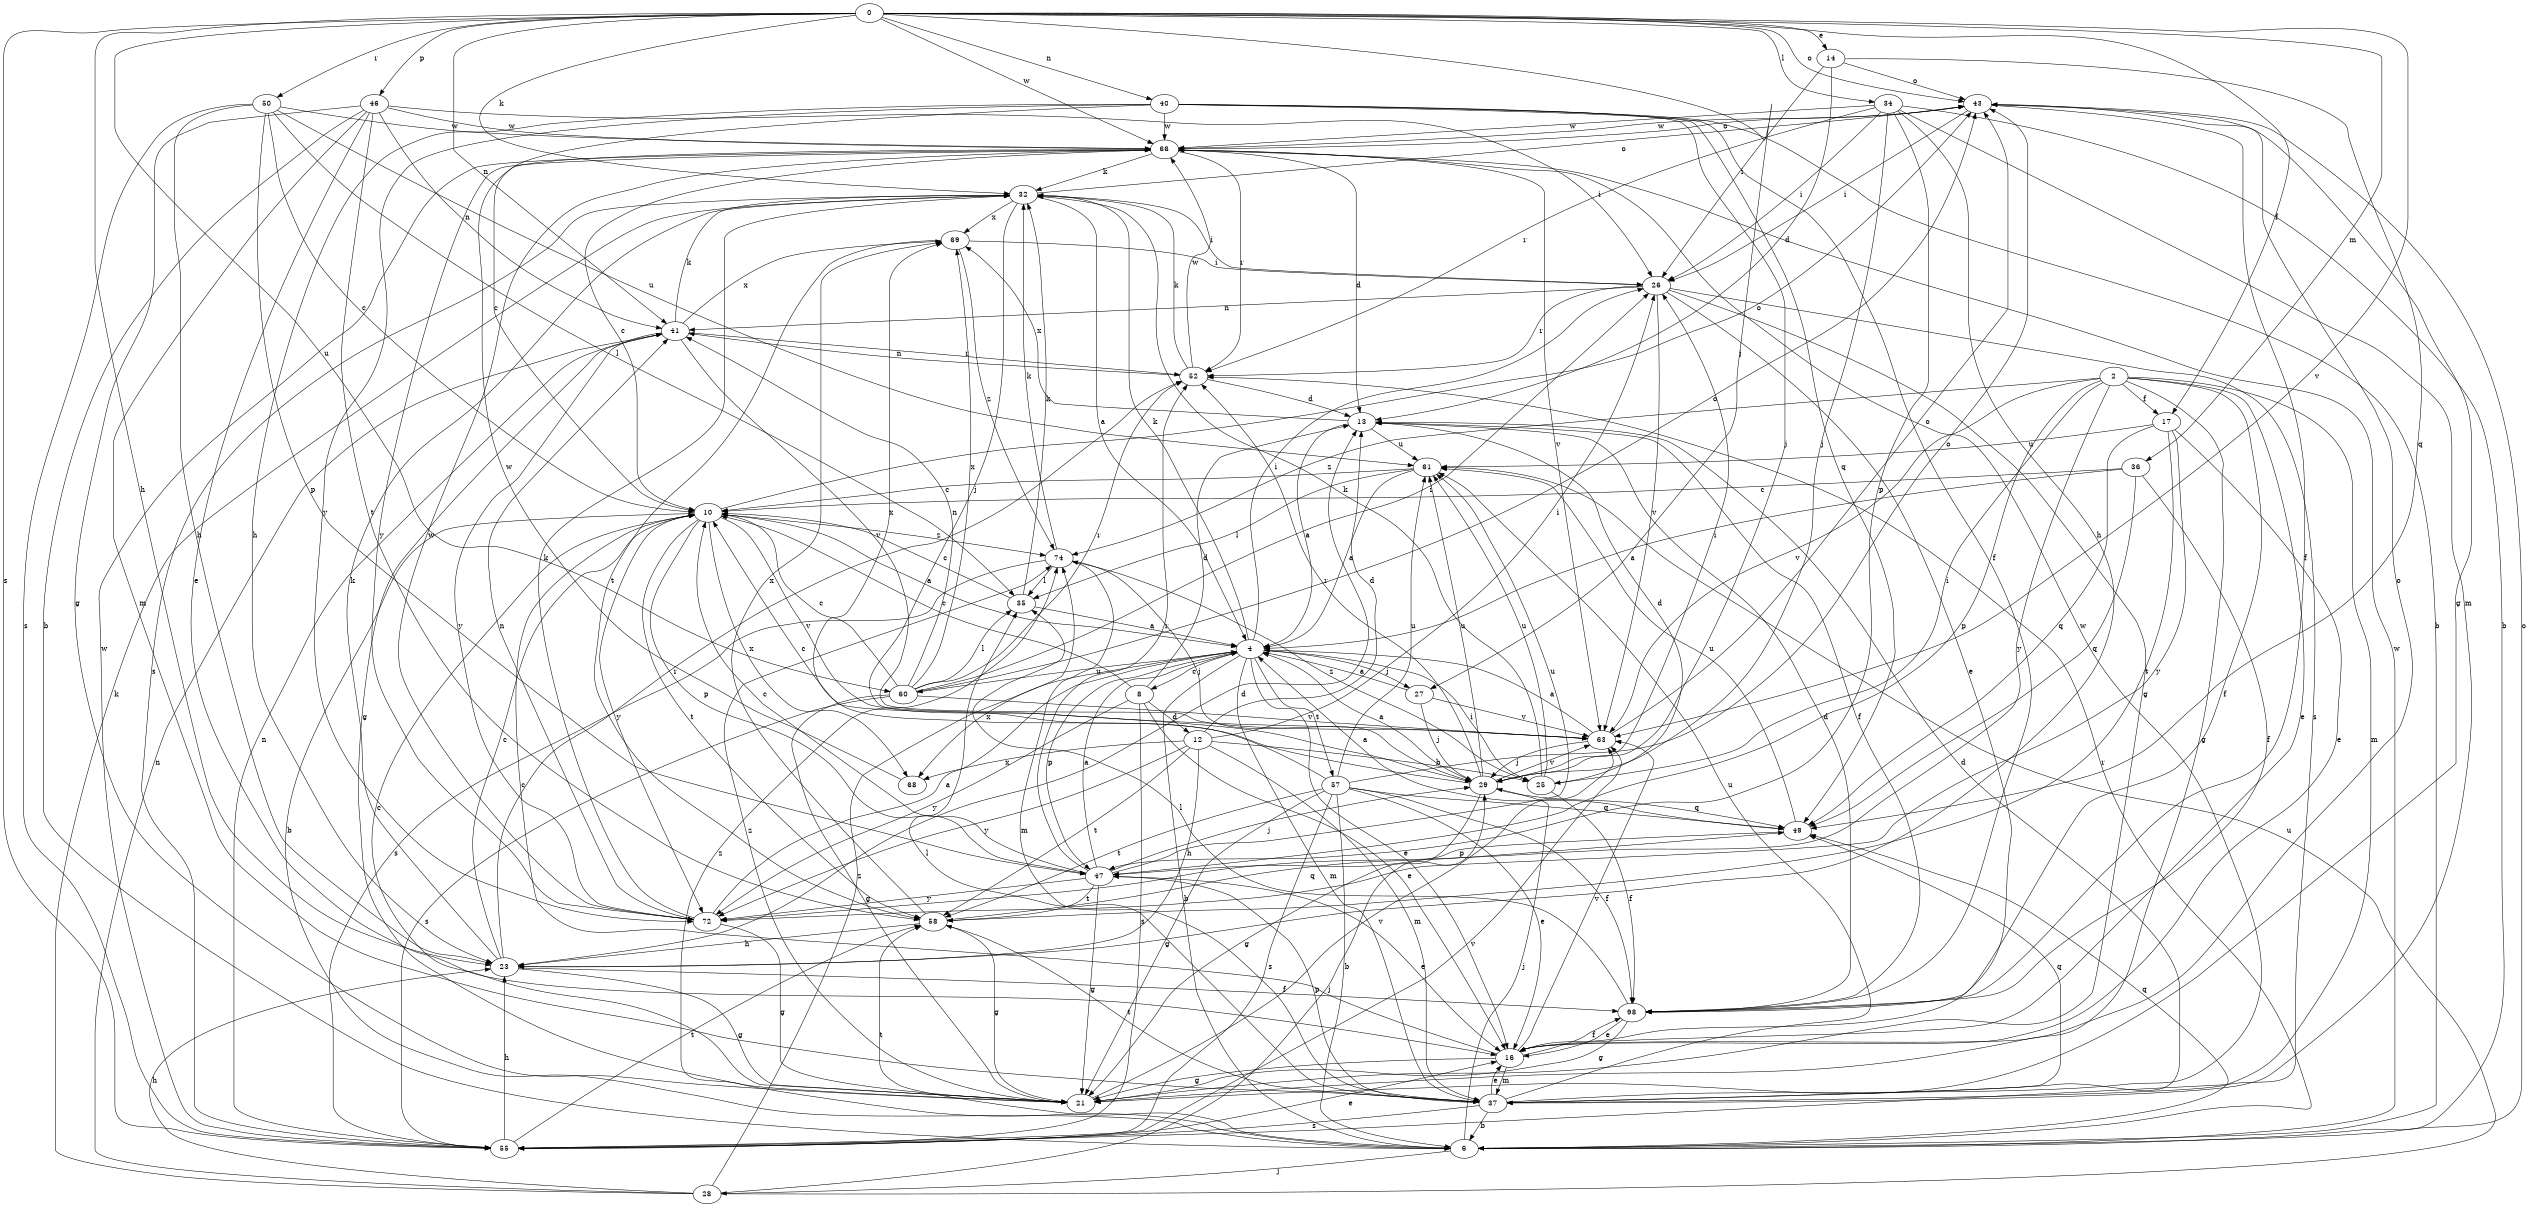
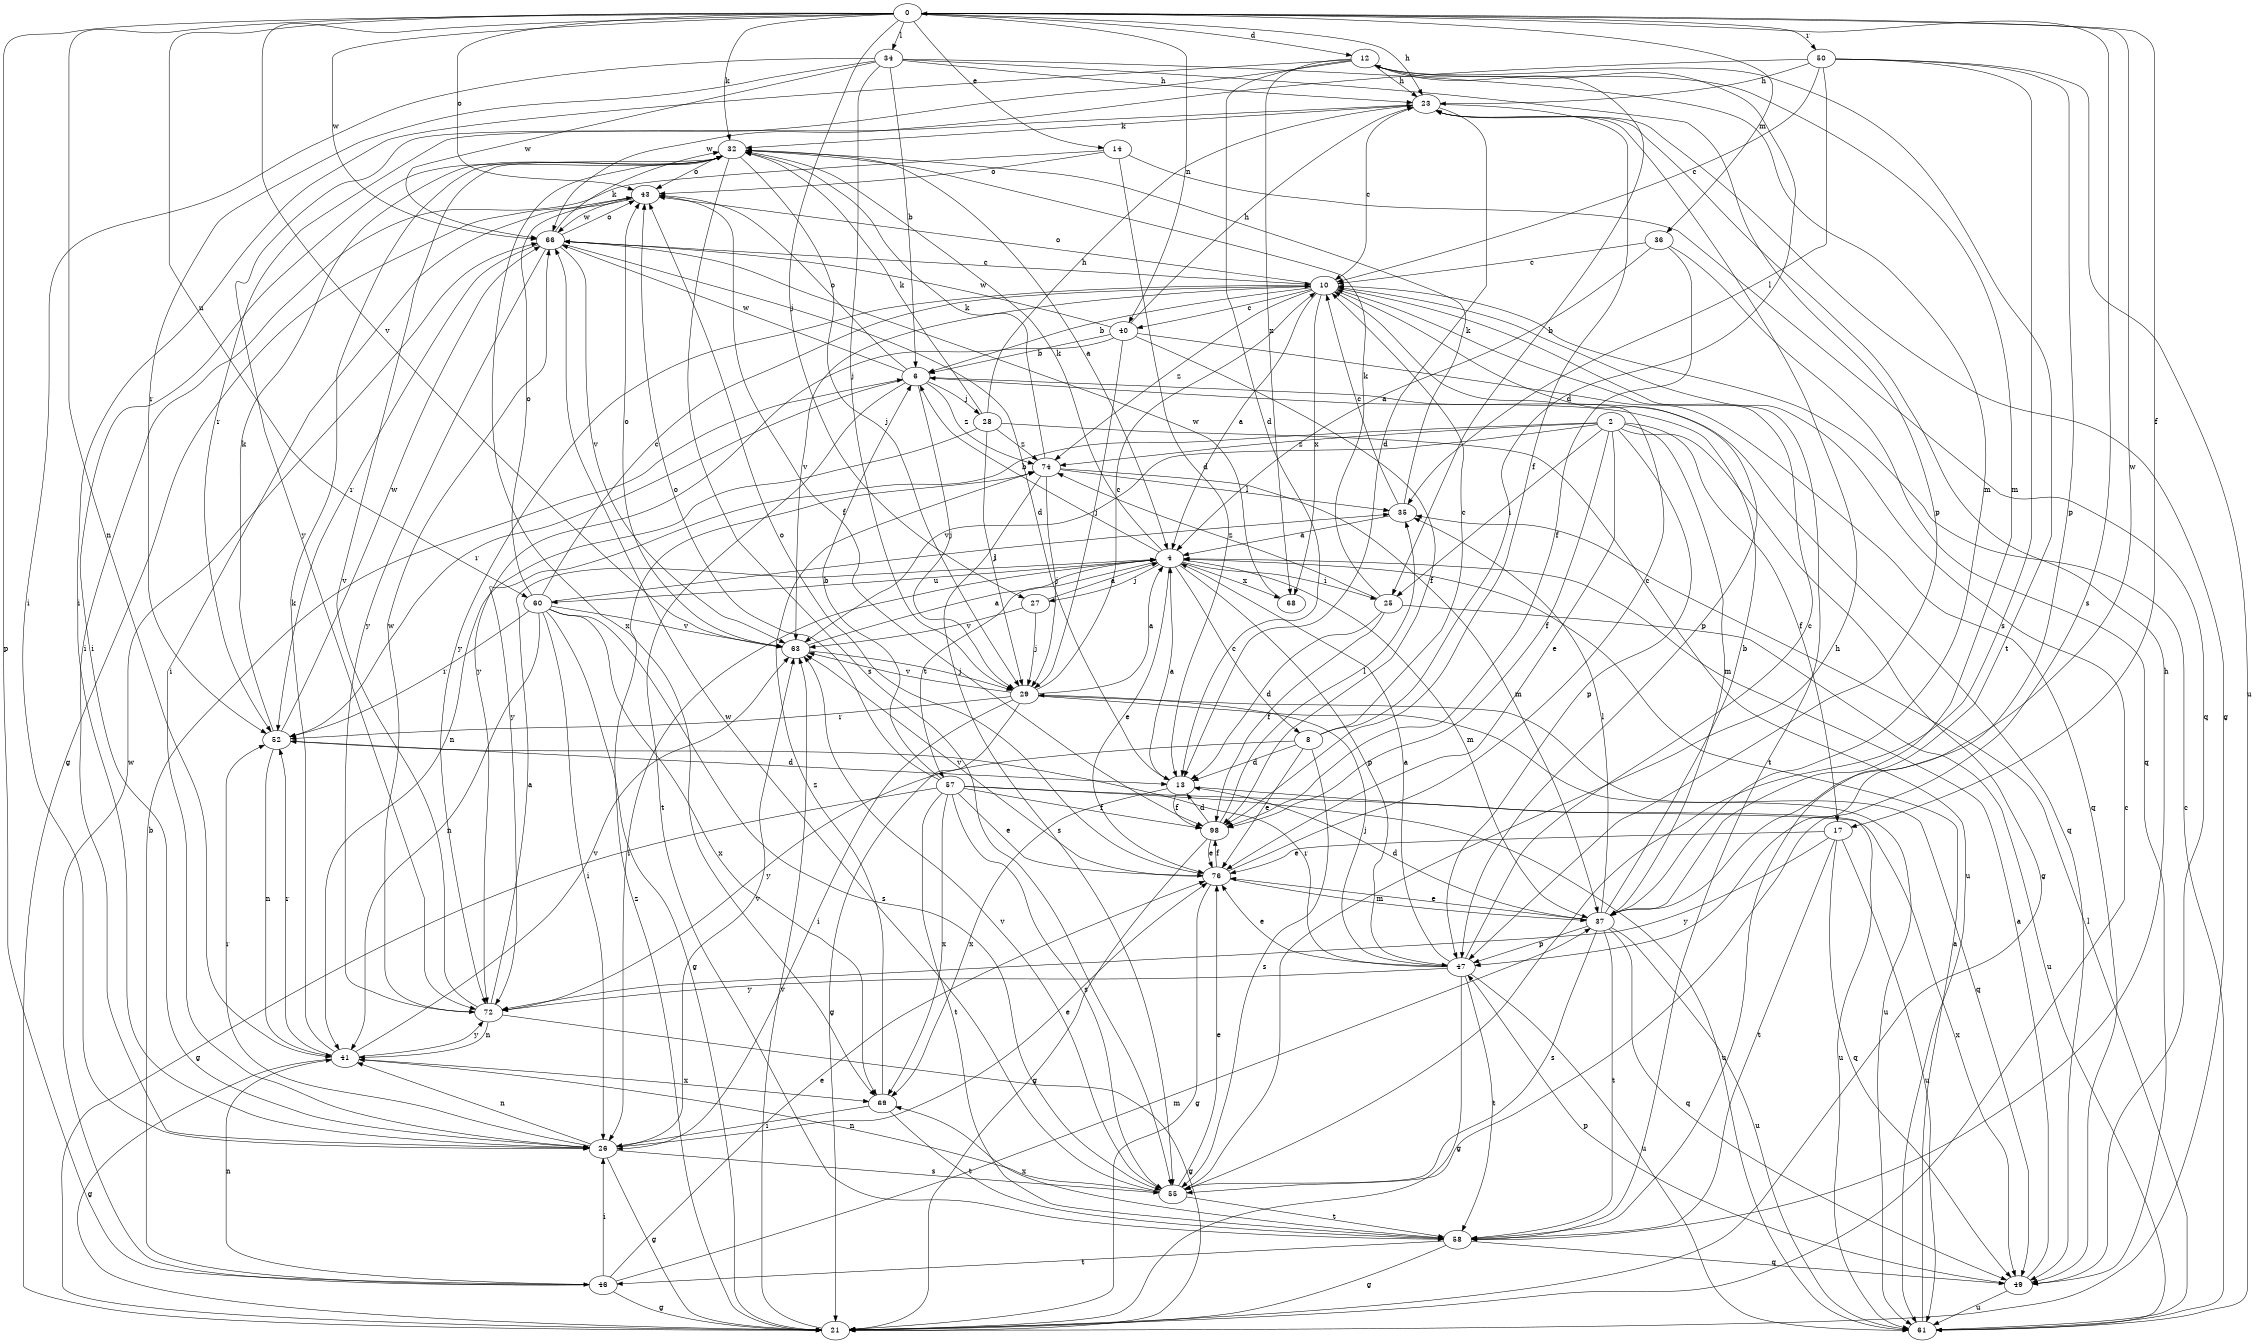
edge "0" -> "12": added, label "d"
edge "40" -> "10": reversed
edge "72" -> "32": label "k" -> "v"
edge "46" -> "58": reversed
edge "37" -> "66": now "37" -> "0"
edge "57" -> "49": label "q" -> "x"
node "16": label "16" -> "76"
